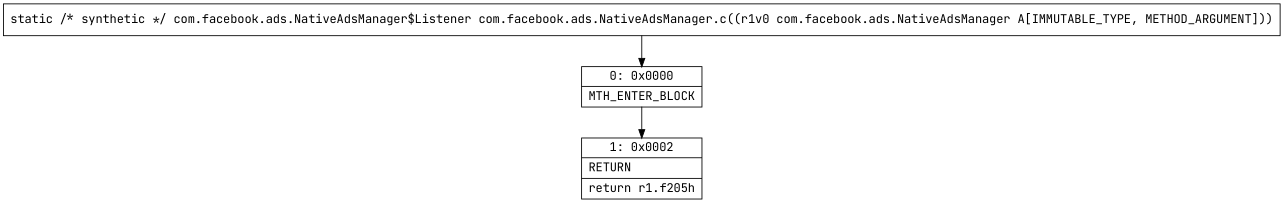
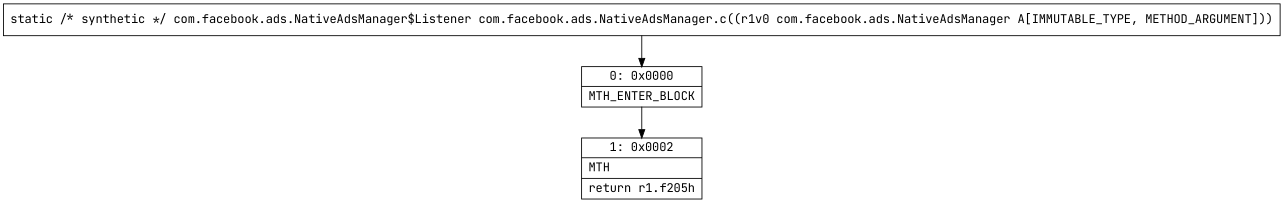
node "1: 0x0002": text "RETURN" -> "MTH"
